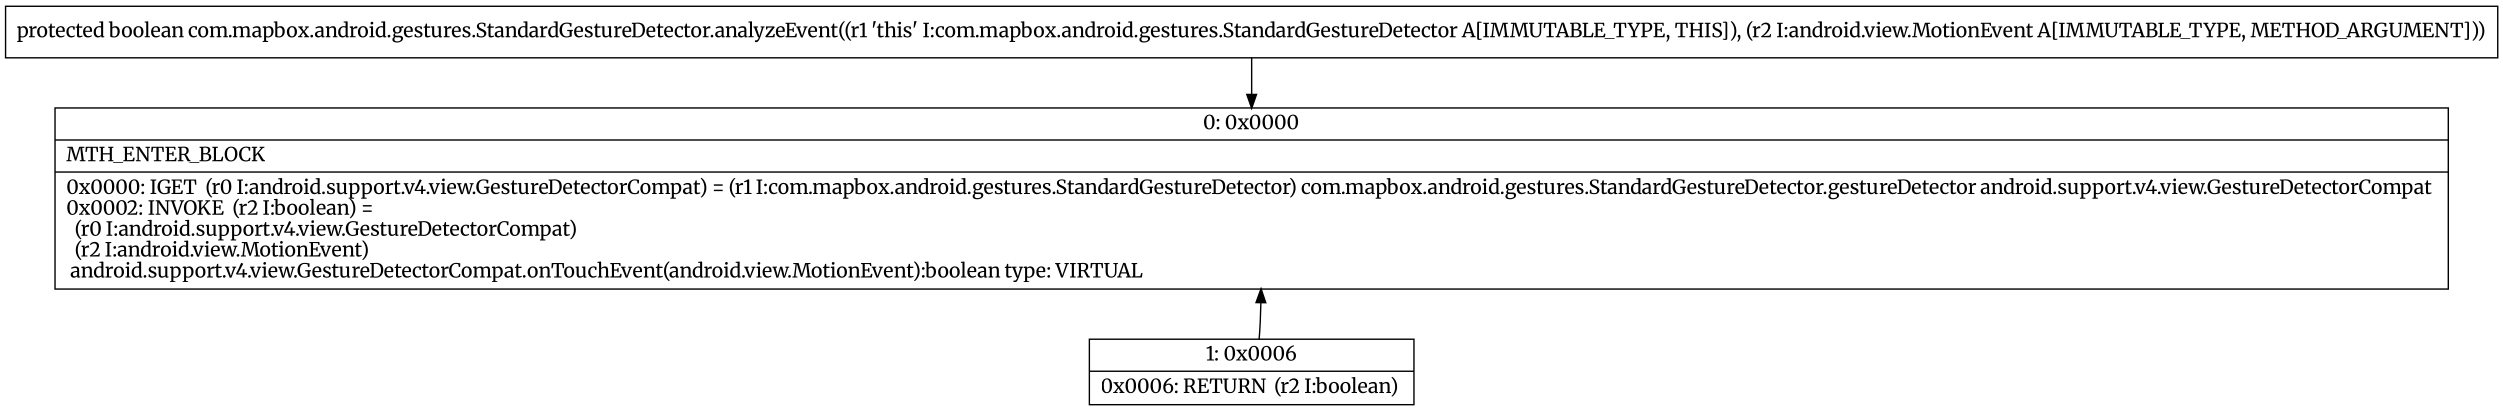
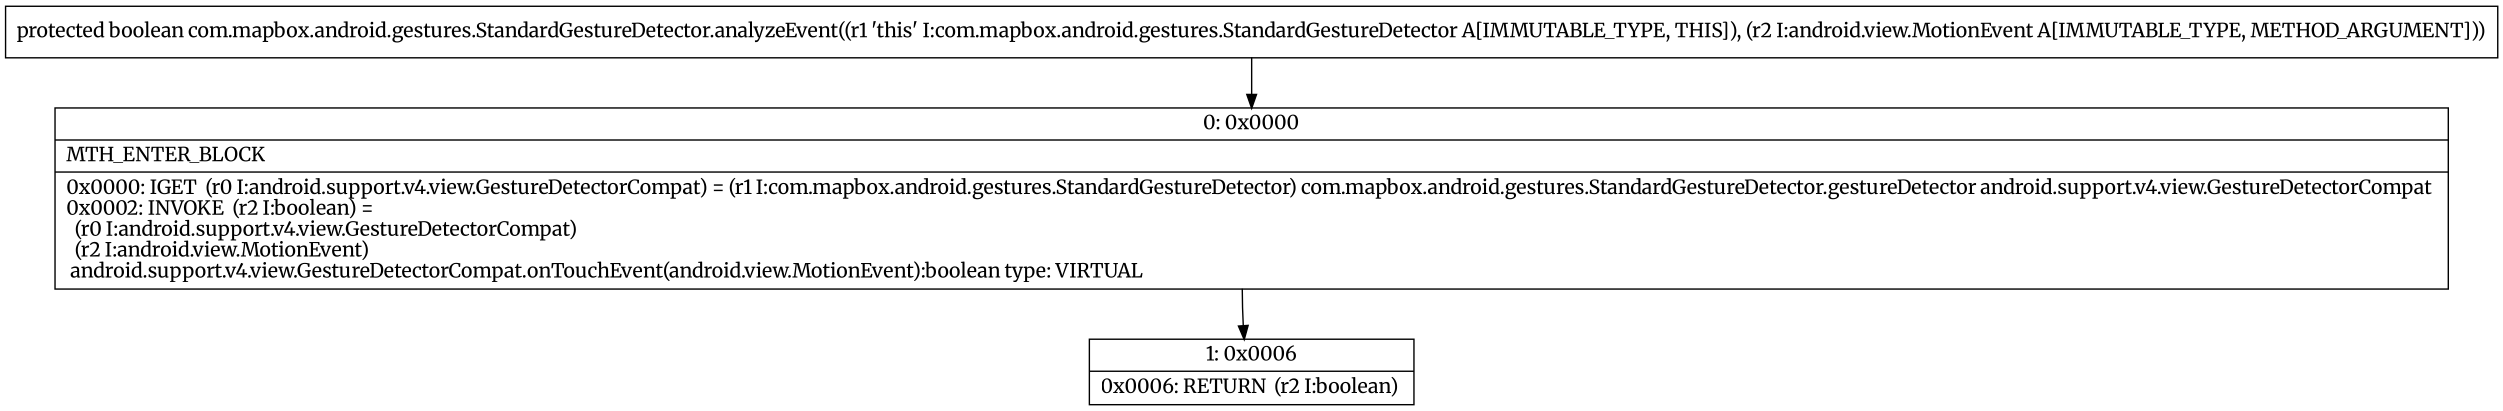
edge "1: 0x0006" -> "0: 0x0000": reversed
